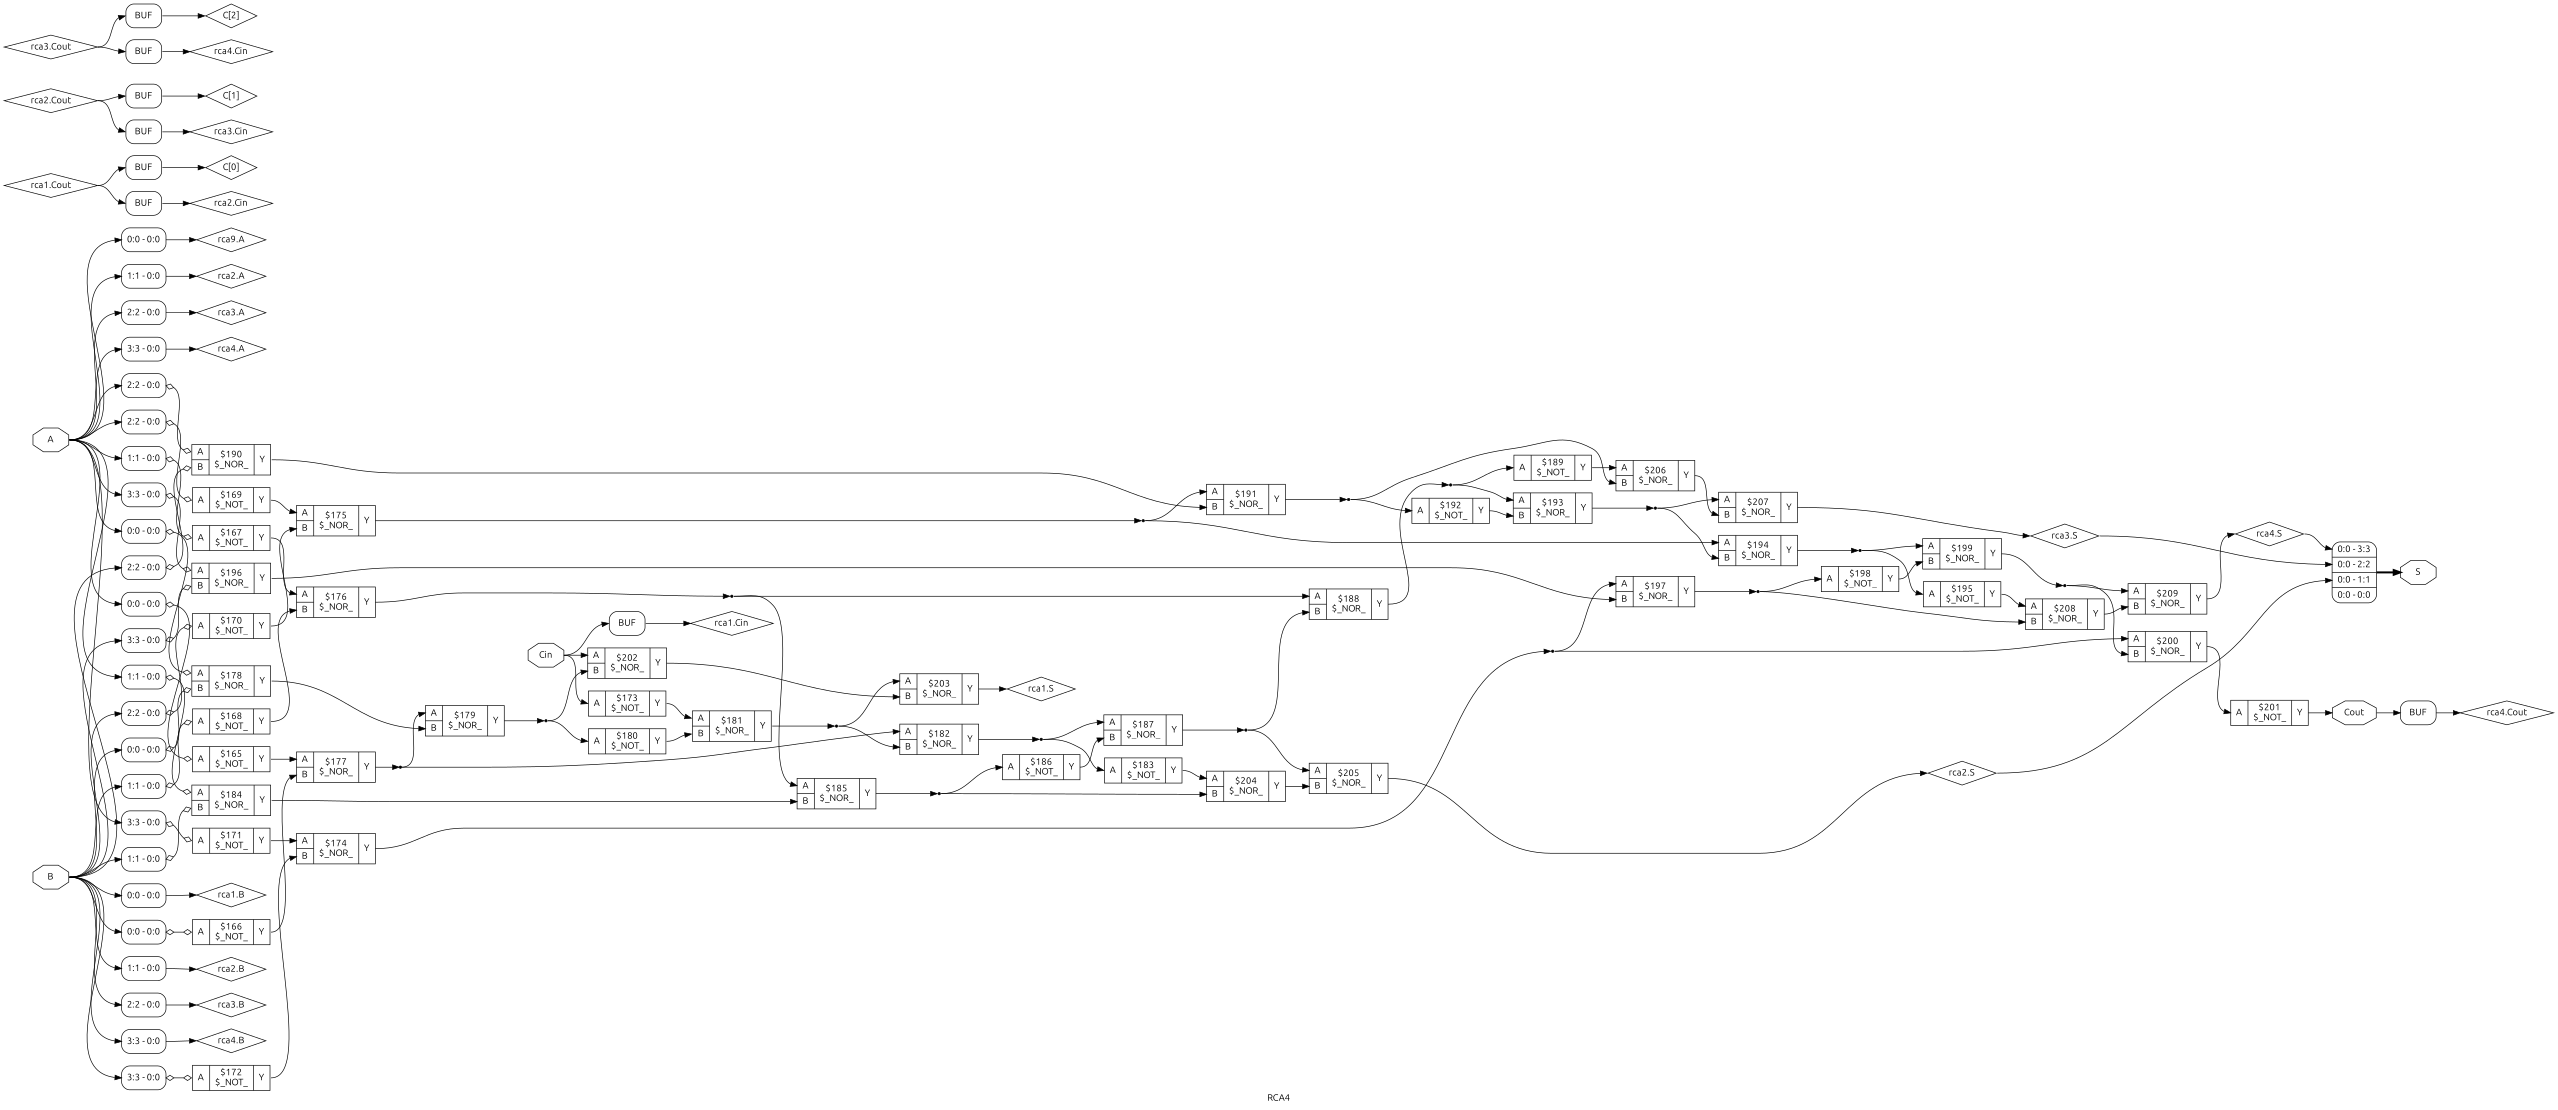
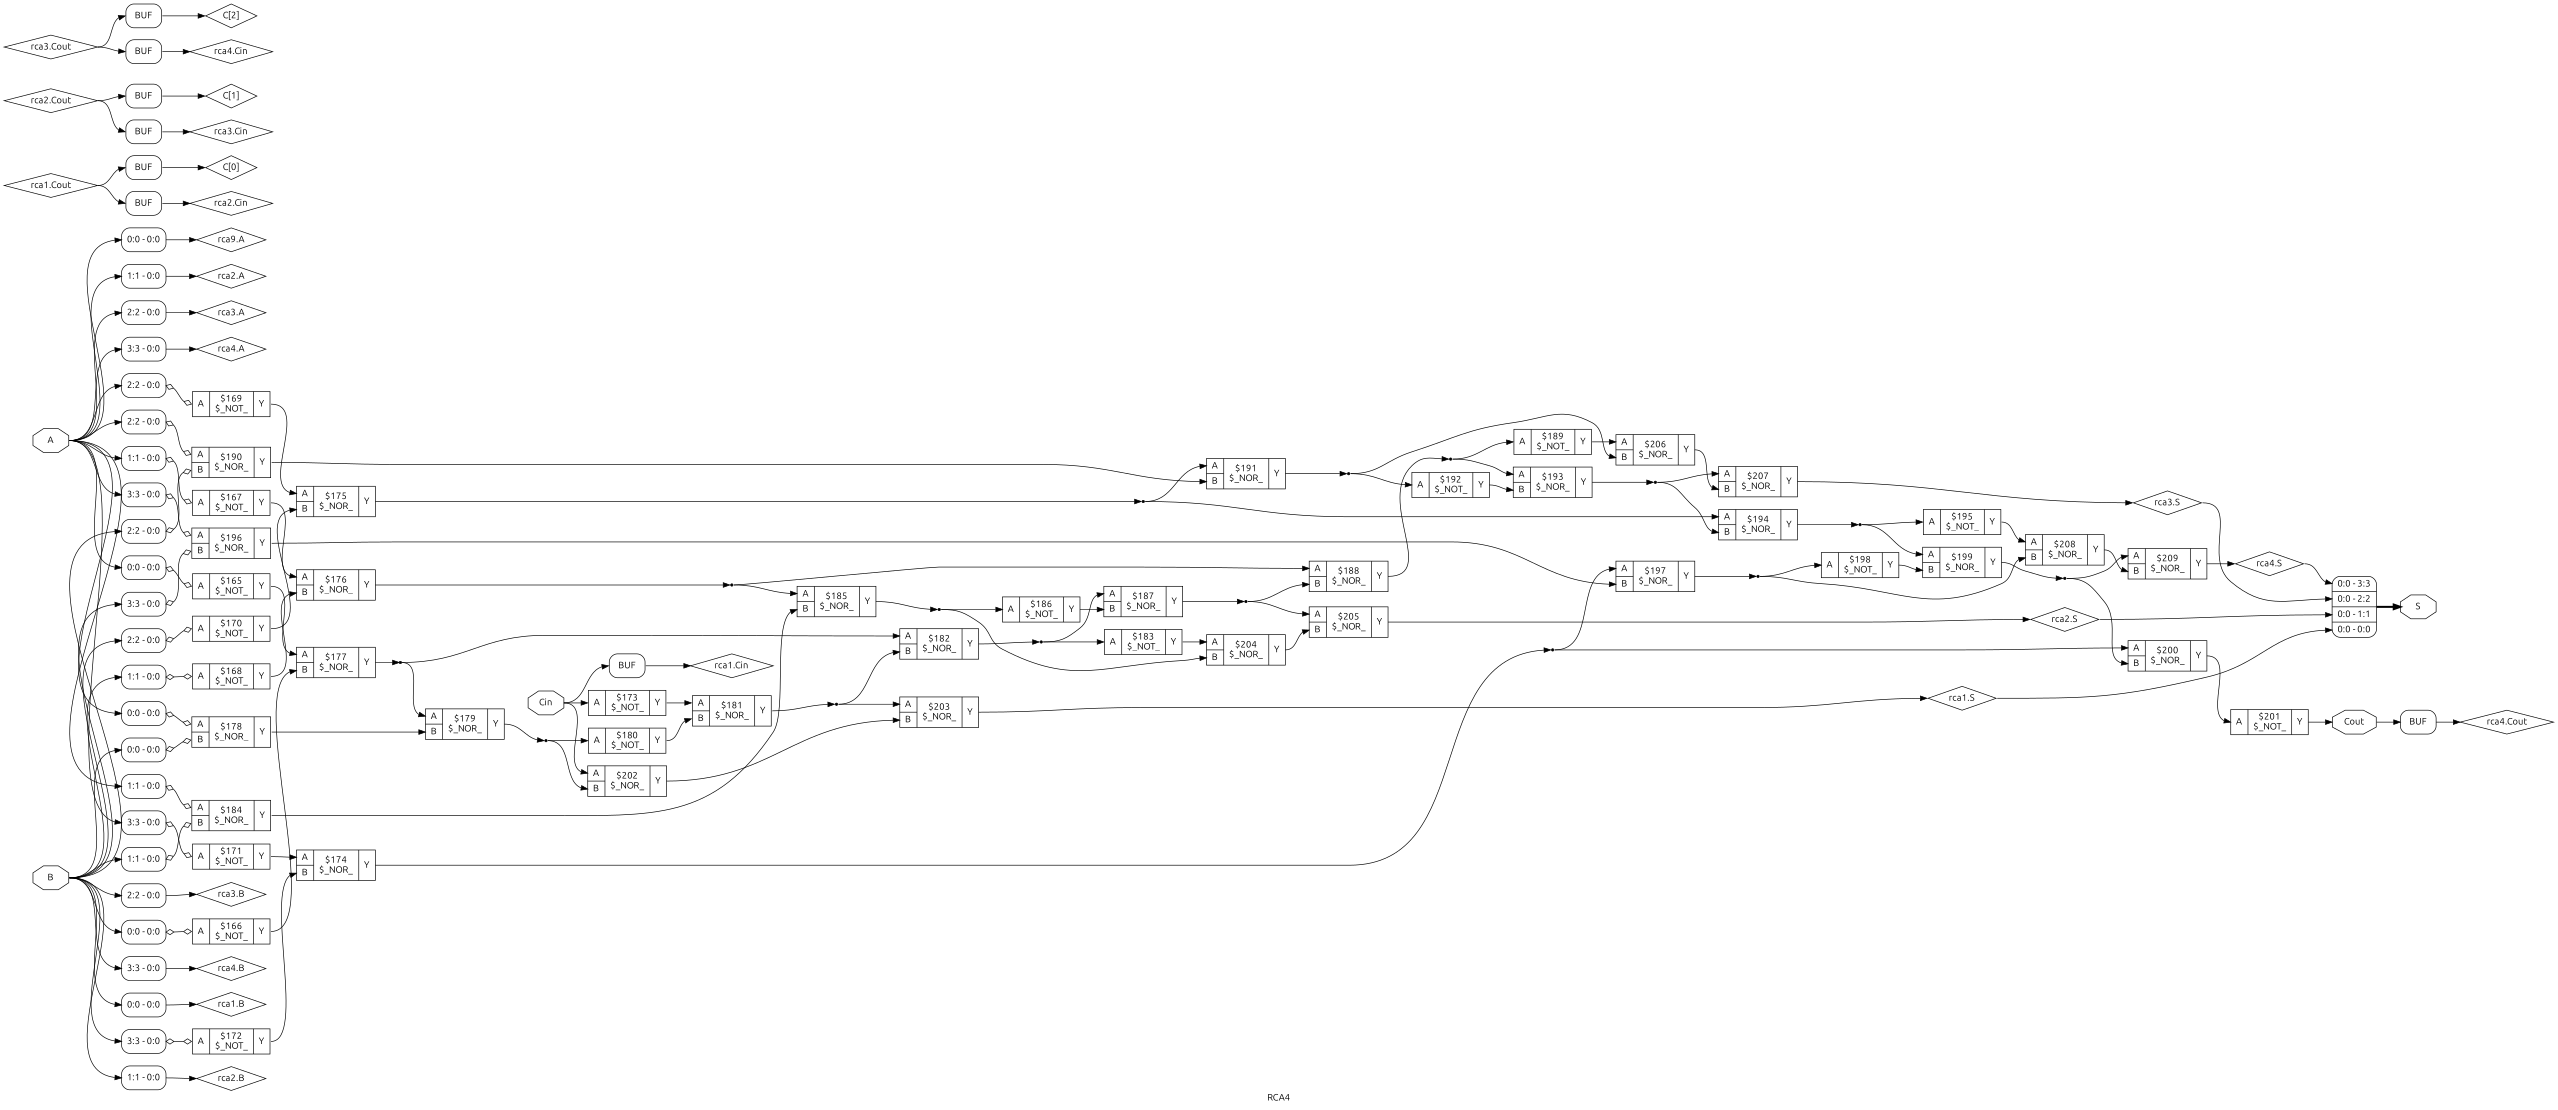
edge "rca1.S" -> "0:0 - 3:3": added
